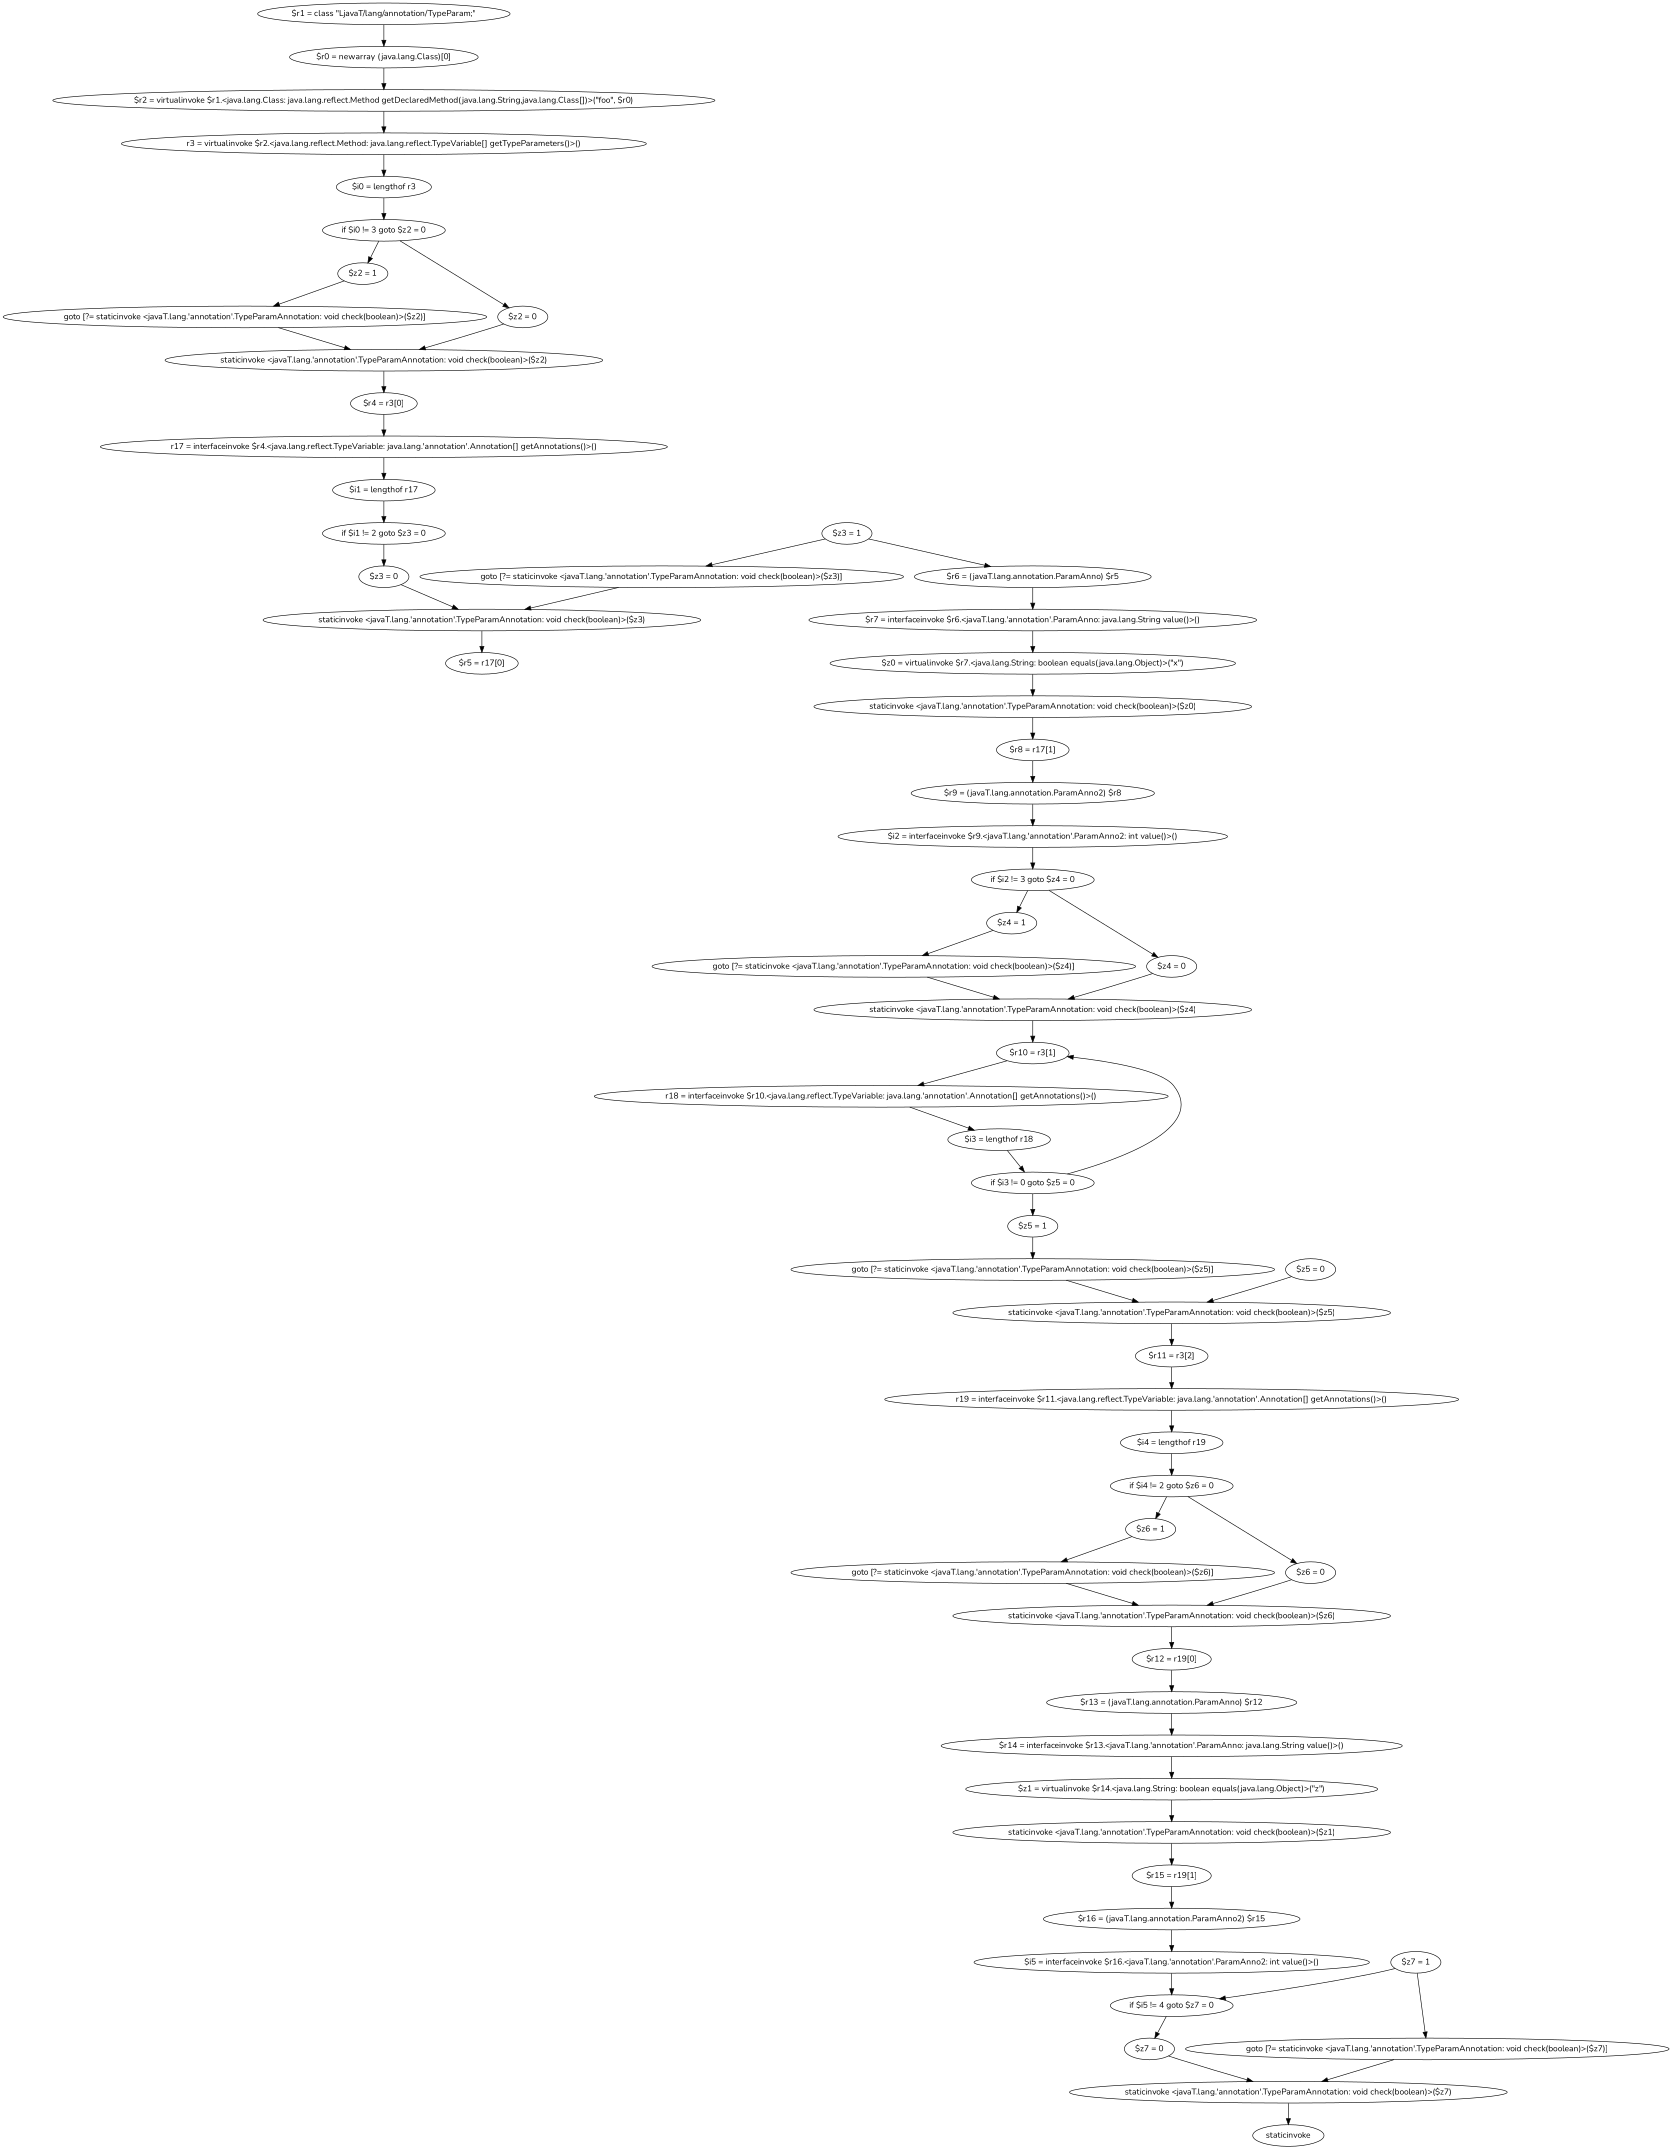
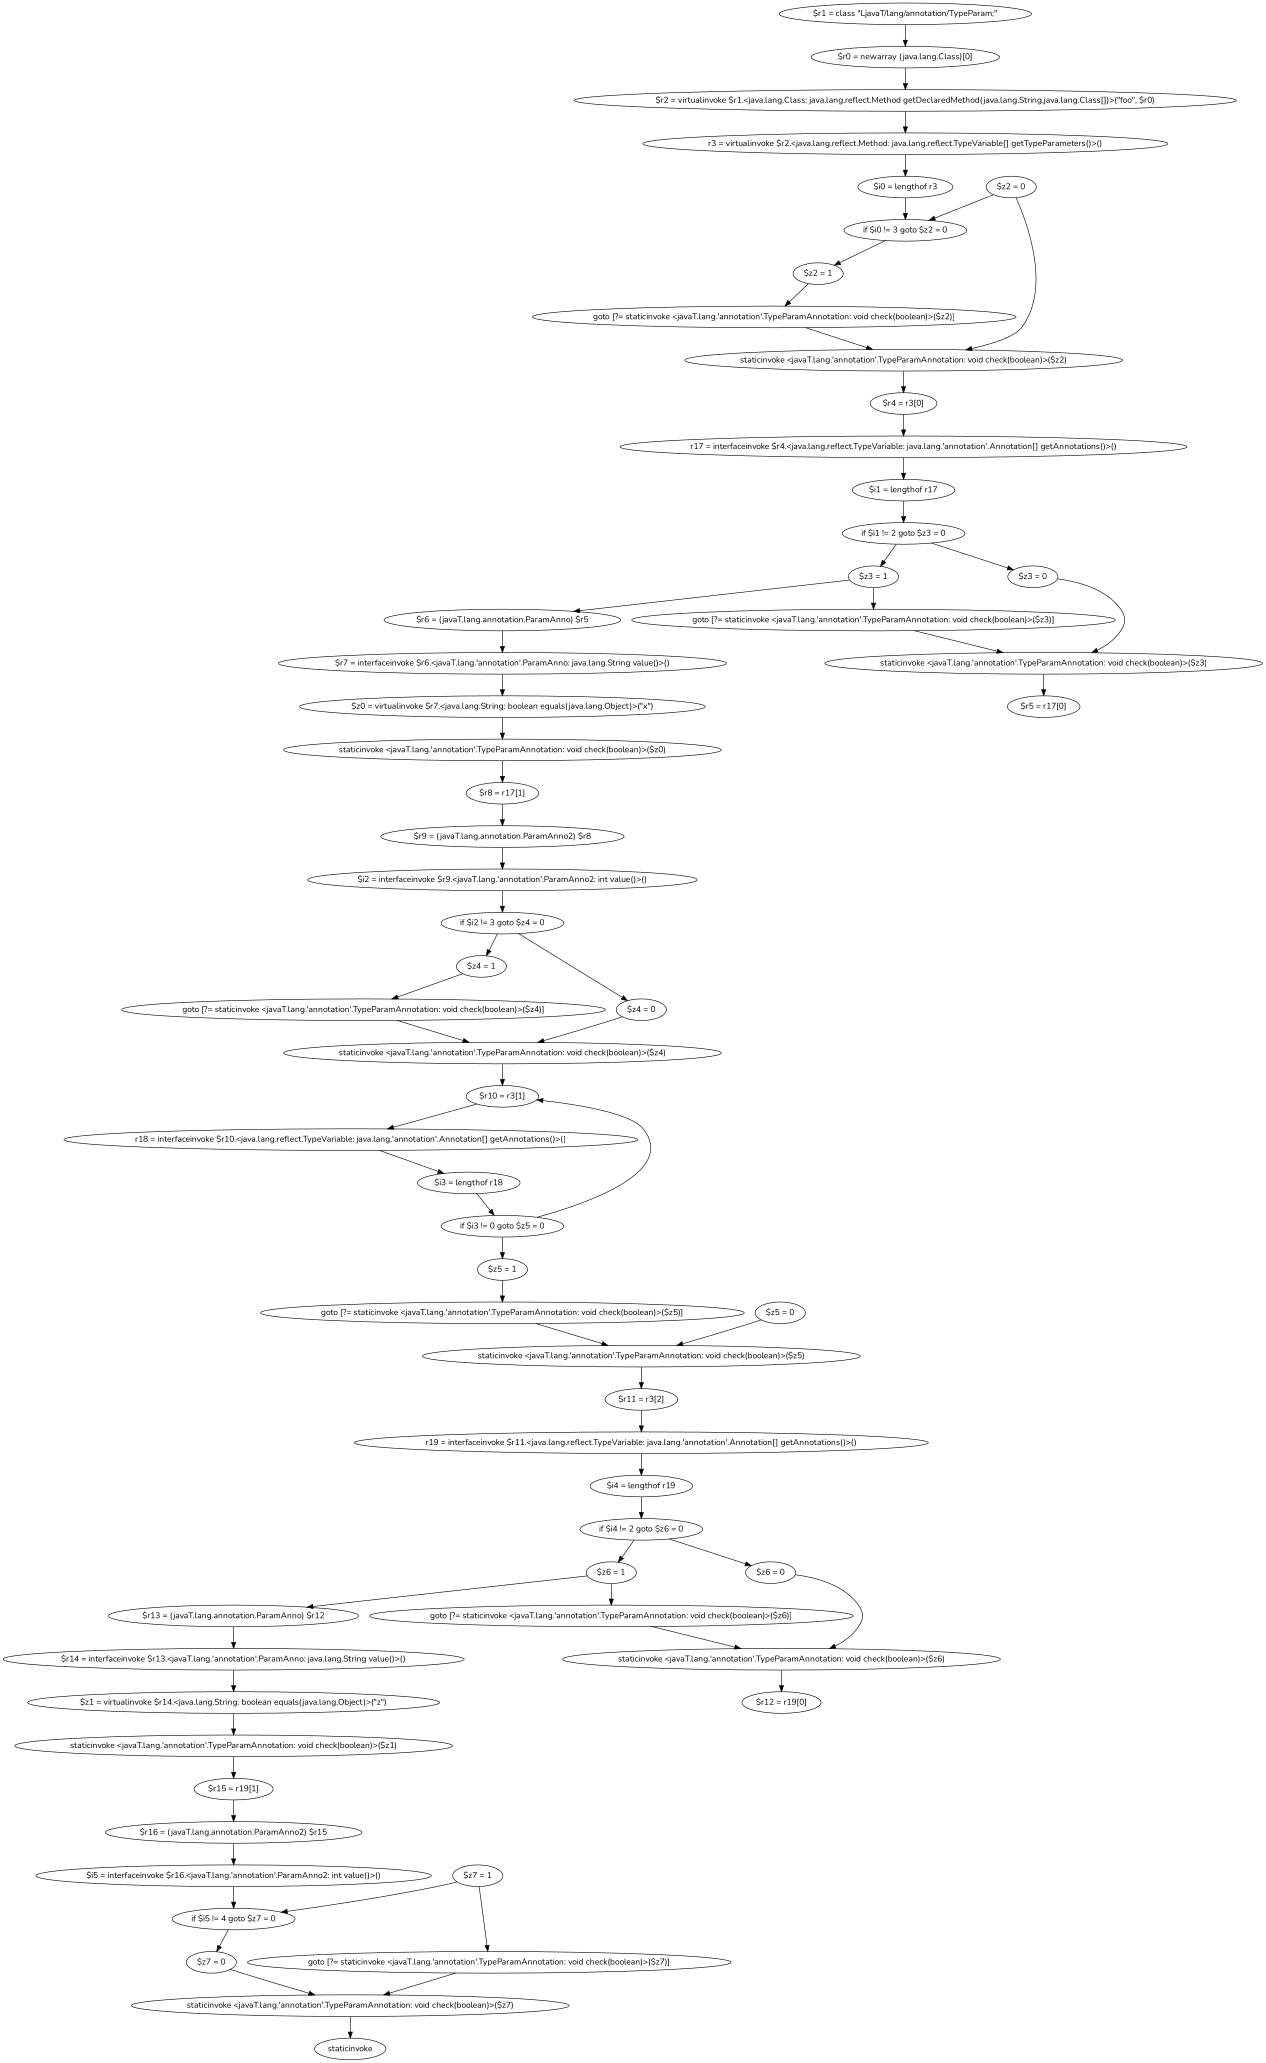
edge "if $i0 != 3 goto $z2 = 0" -> "$z2 = 0": reversed
edge "if $i1 != 2 goto $z3 = 0" -> "$z3 = 1": added
edge "$r12 = r19[0]" -> "$r13 = (javaT.lang.annotation.ParamAnno) $r12": now "$z6 = 1" -> "$r13 = (javaT.lang.annotation.ParamAnno) $r12"
